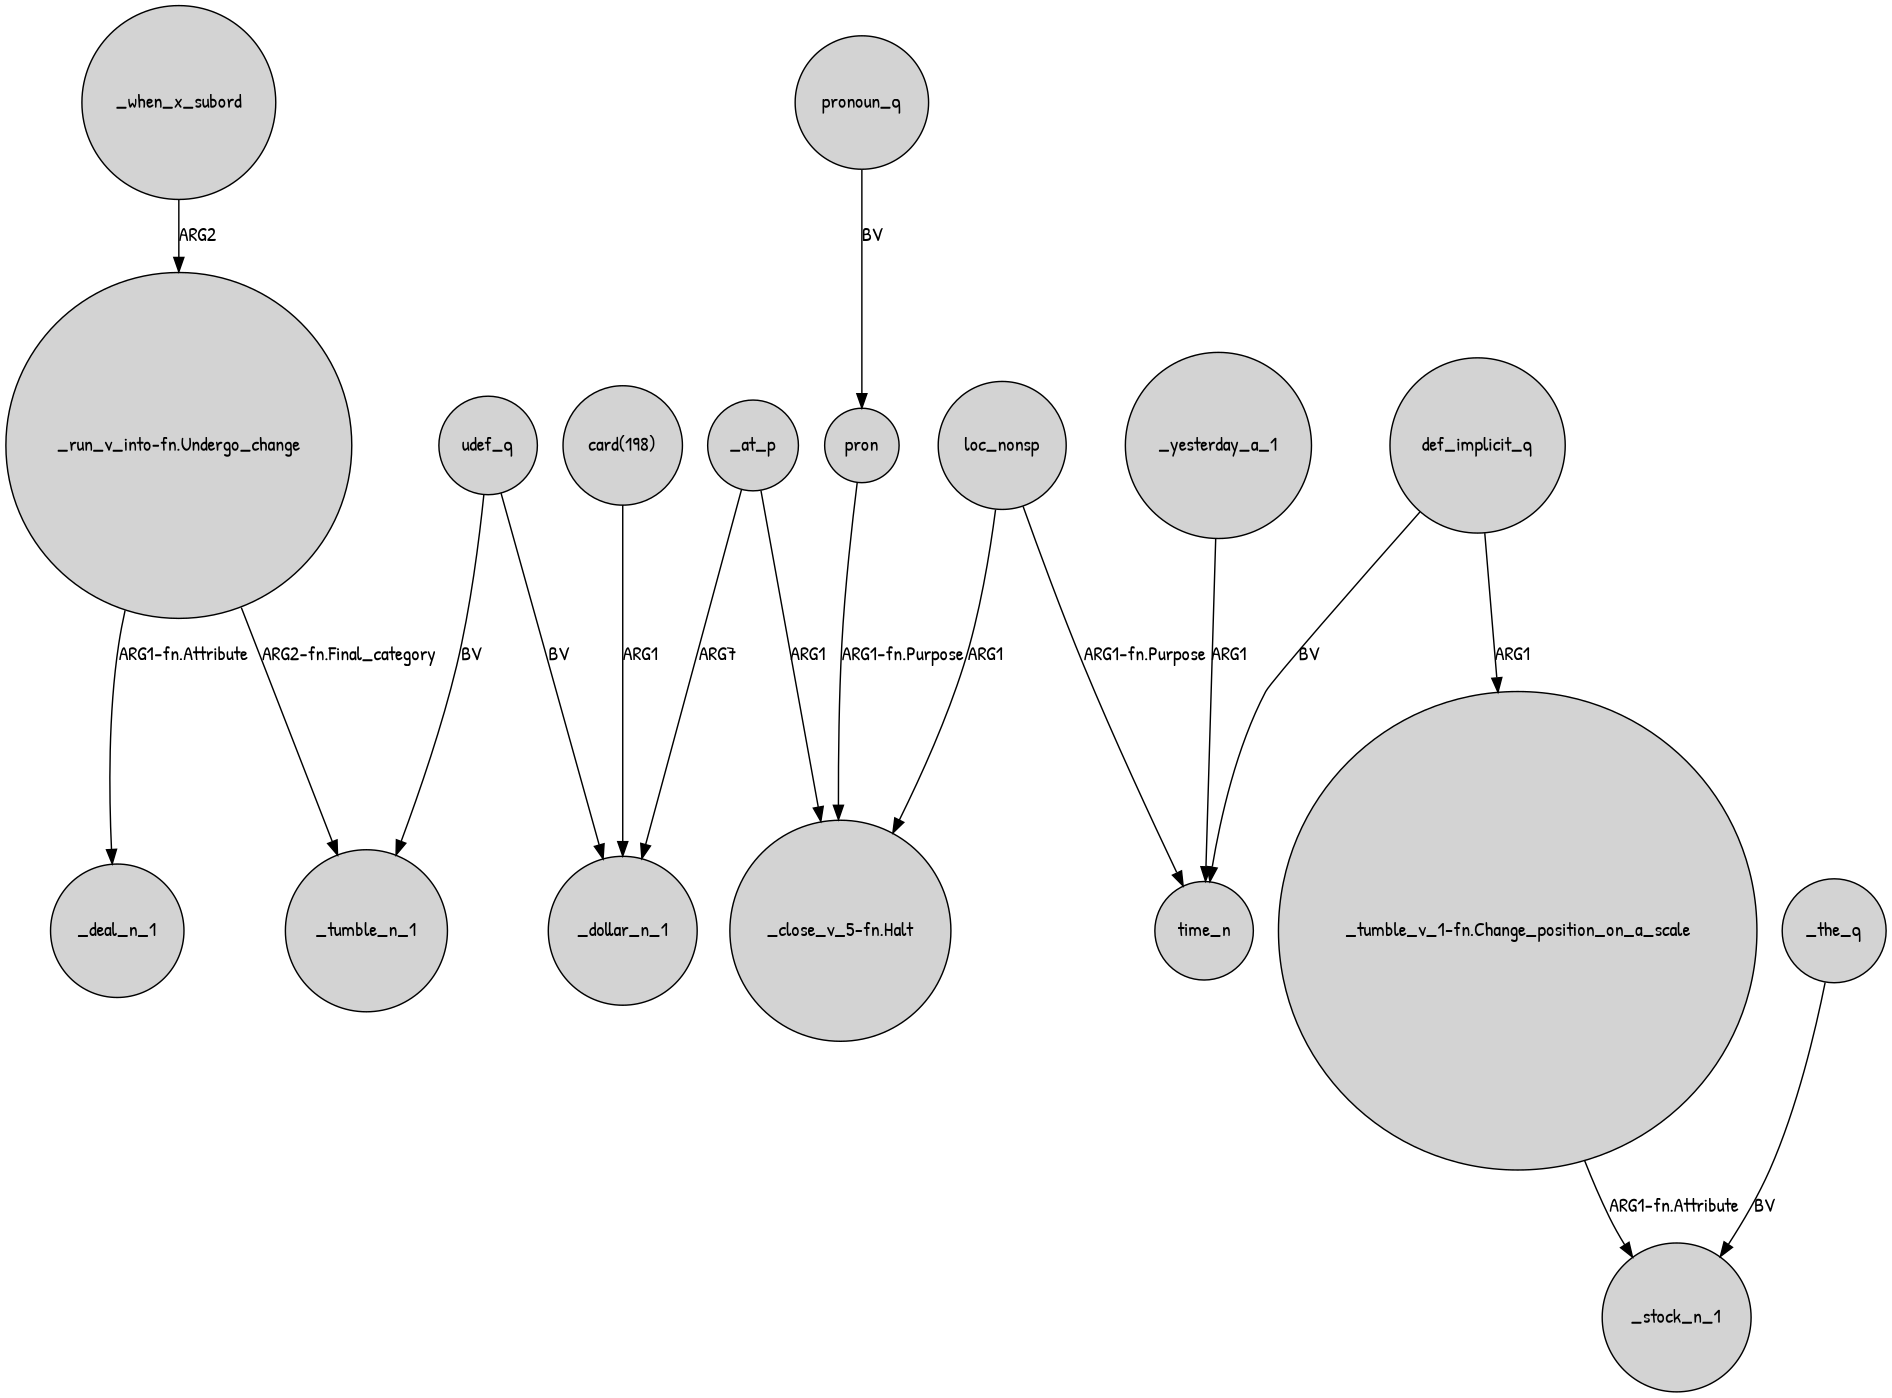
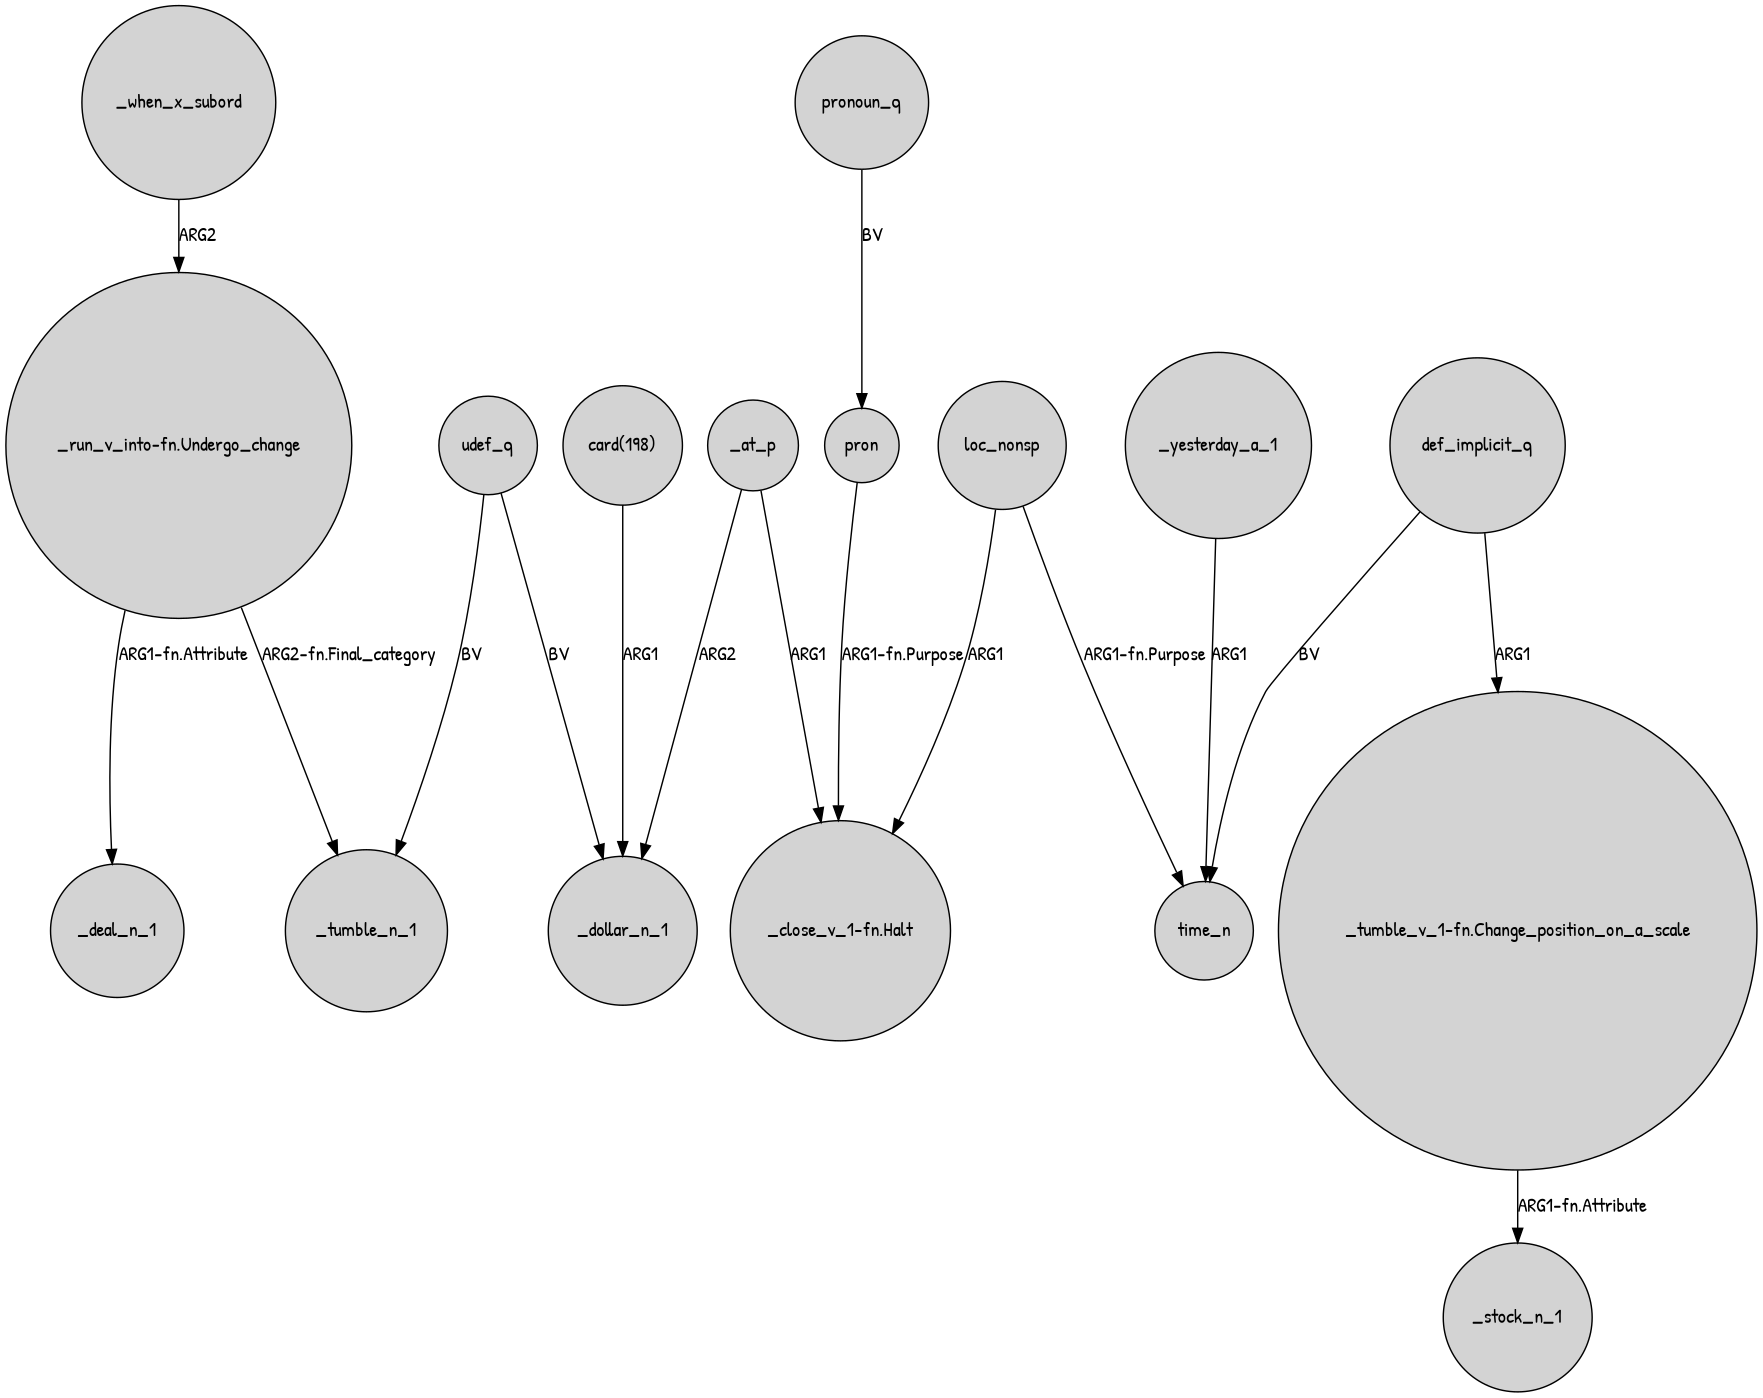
edge "_at_p" -> "_dollar_n_1": label "ARG7" -> "ARG2"
node "_close_v_5-fn.Halt": label "_close_v_5-fn.Halt" -> "_close_v_1-fn.Halt"
node "_the_q": removed
